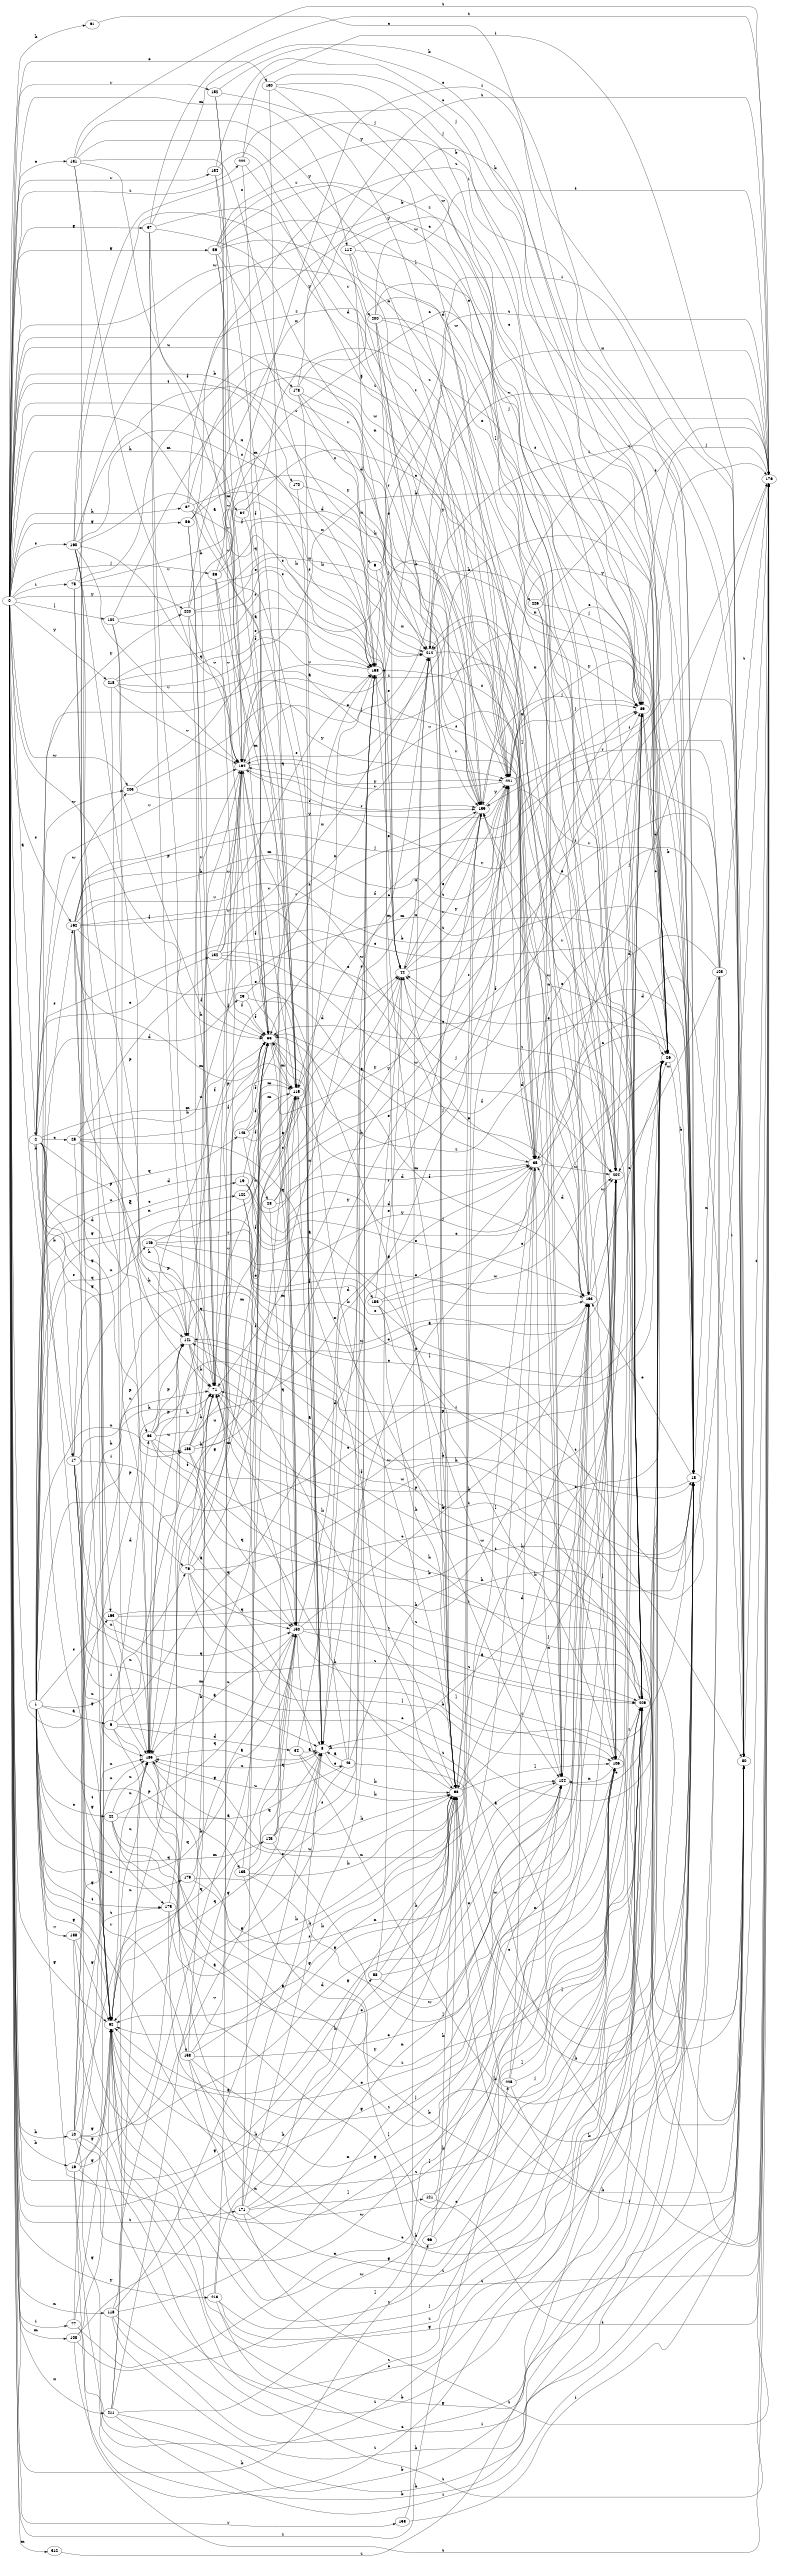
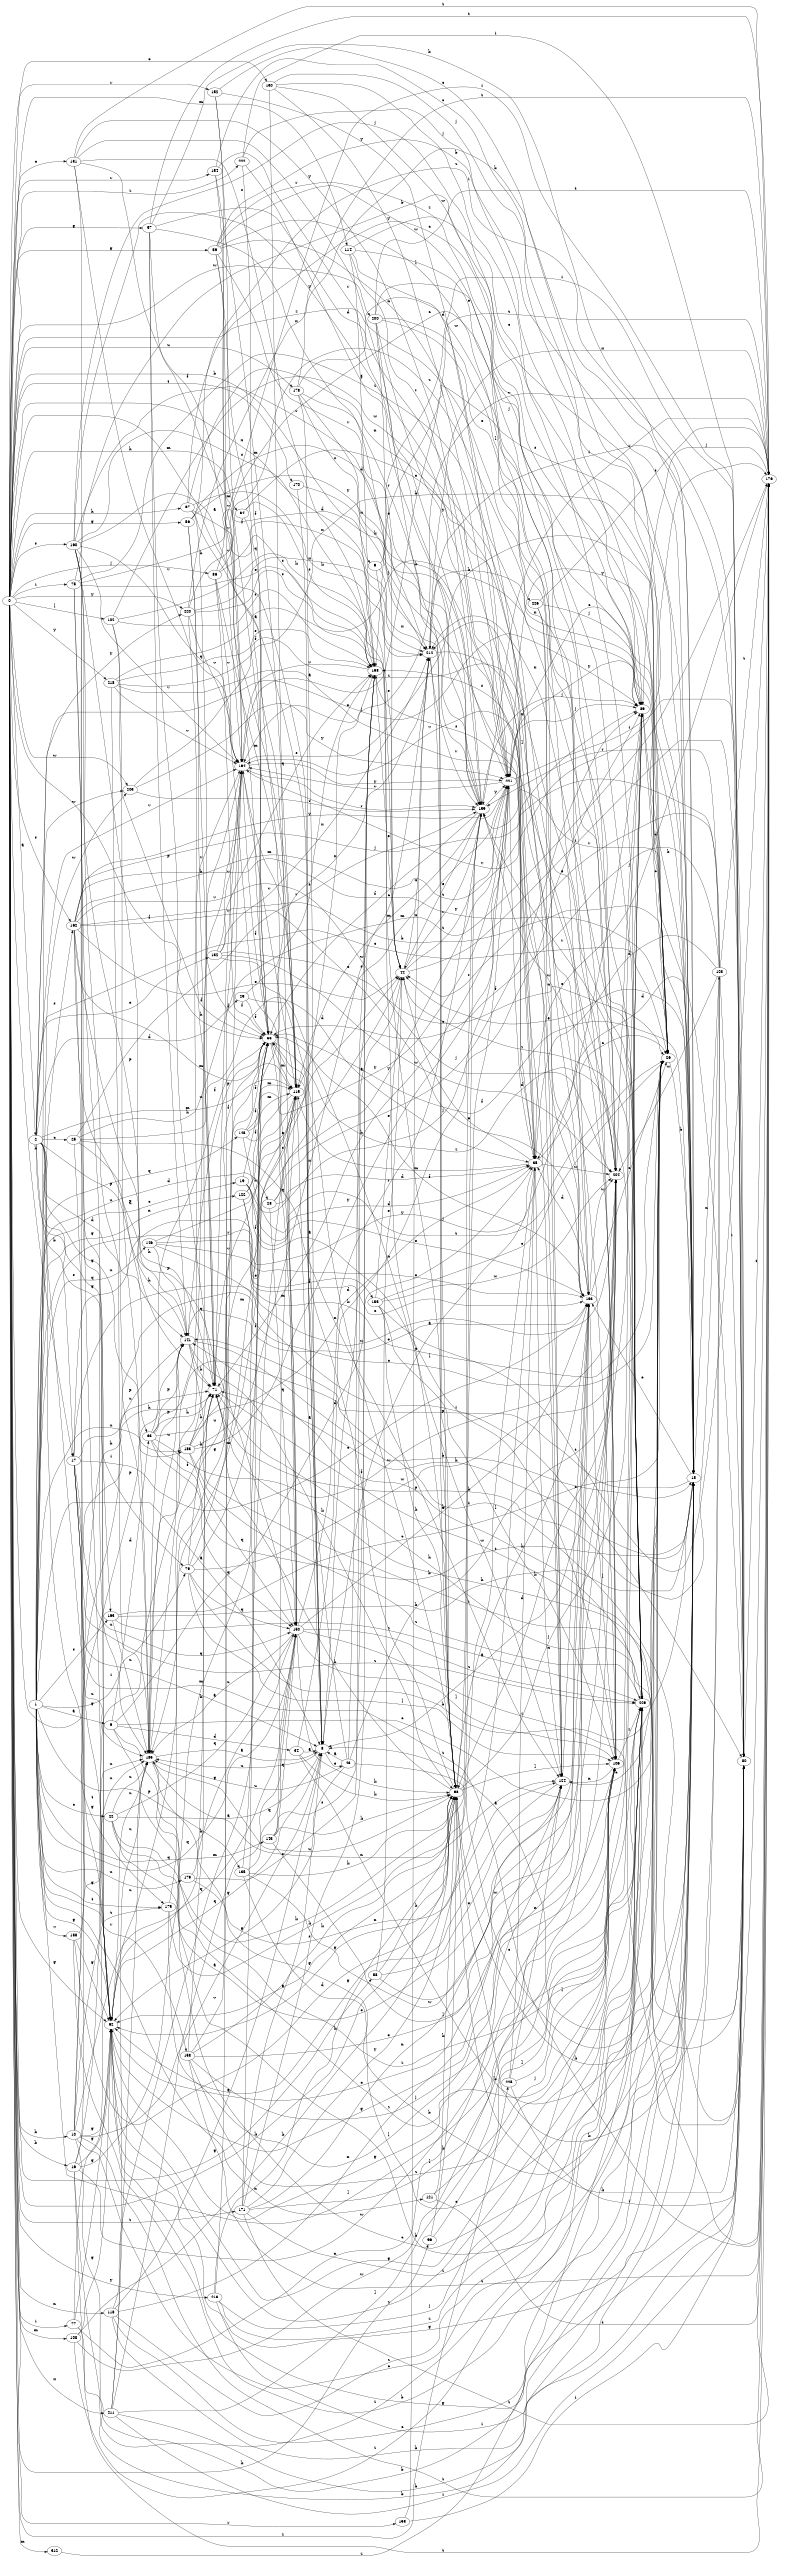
node "91": removed
edge "145" -> "26": label "c" -> "t"
edge "132" -> "124": label "g" -> "n"
